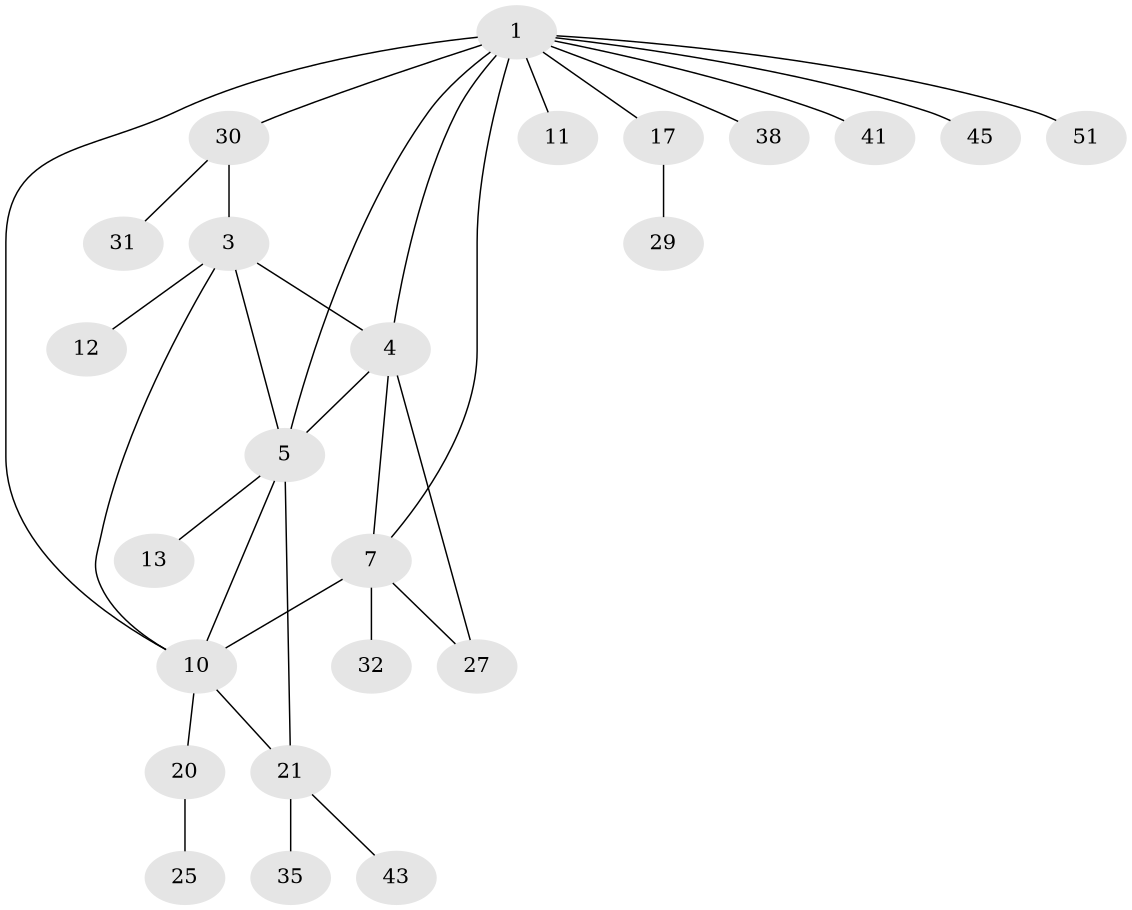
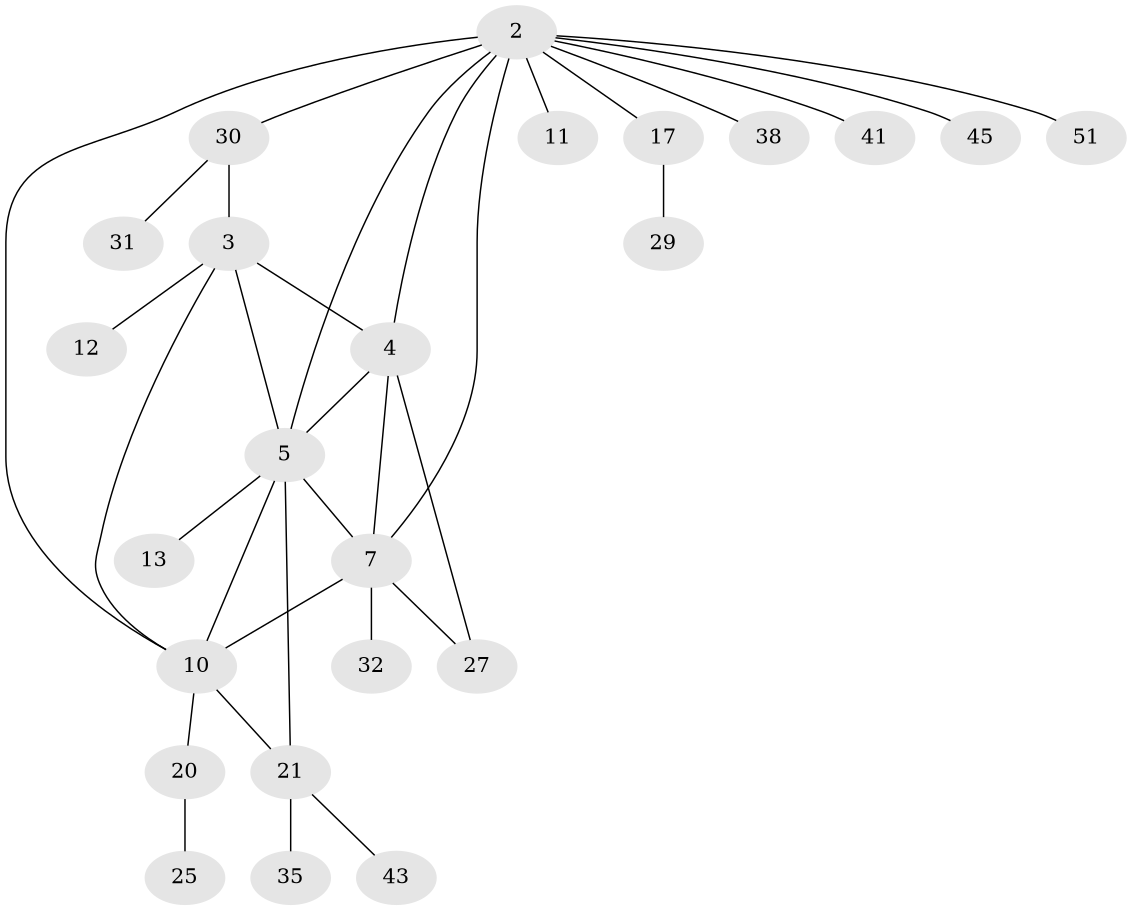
node "1": label "1" -> "2"
edge "5" -- "7": added
